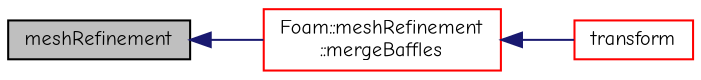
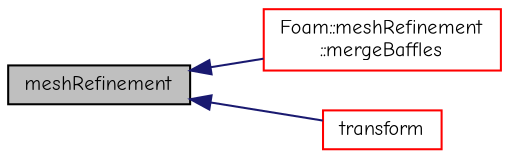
edge "transform" -> "Foam::meshRefinement ::mergeBaffles": now "transform" -> "meshRefinement"
